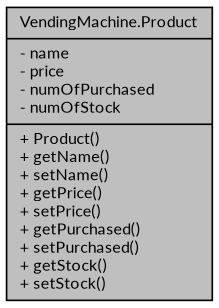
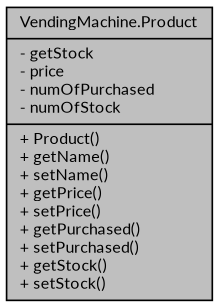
node "VendingMachine.Product": text "- name" -> "- getStock"
